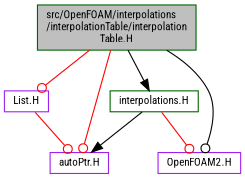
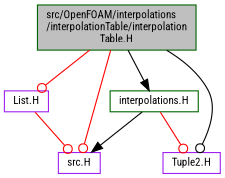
node "autoPtr.H": label "autoPtr.H" -> "src.H"
node "OpenFOAM2.H": label "OpenFOAM2.H" -> "Tuple2.H"
